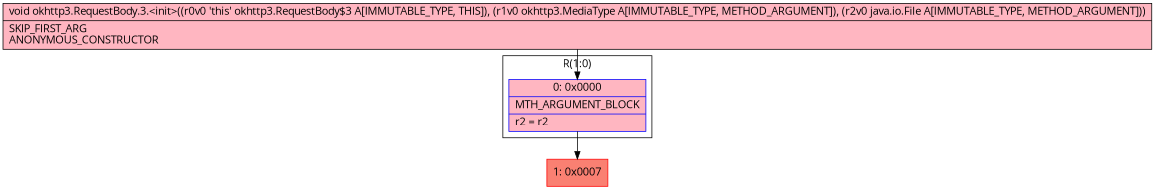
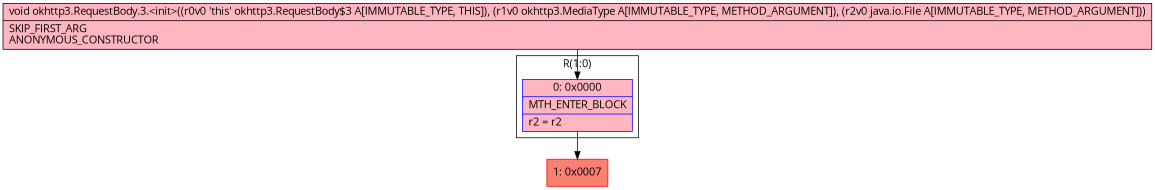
node "0: 0x0000": text "MTH_ARGUMENT_BLOCK" -> "MTH_ENTER_BLOCK"
